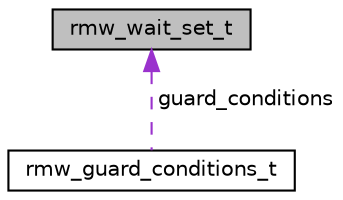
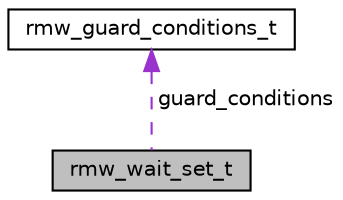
edge "rmw_guard_conditions_t" -> "rmw_wait_set_t": reversed
